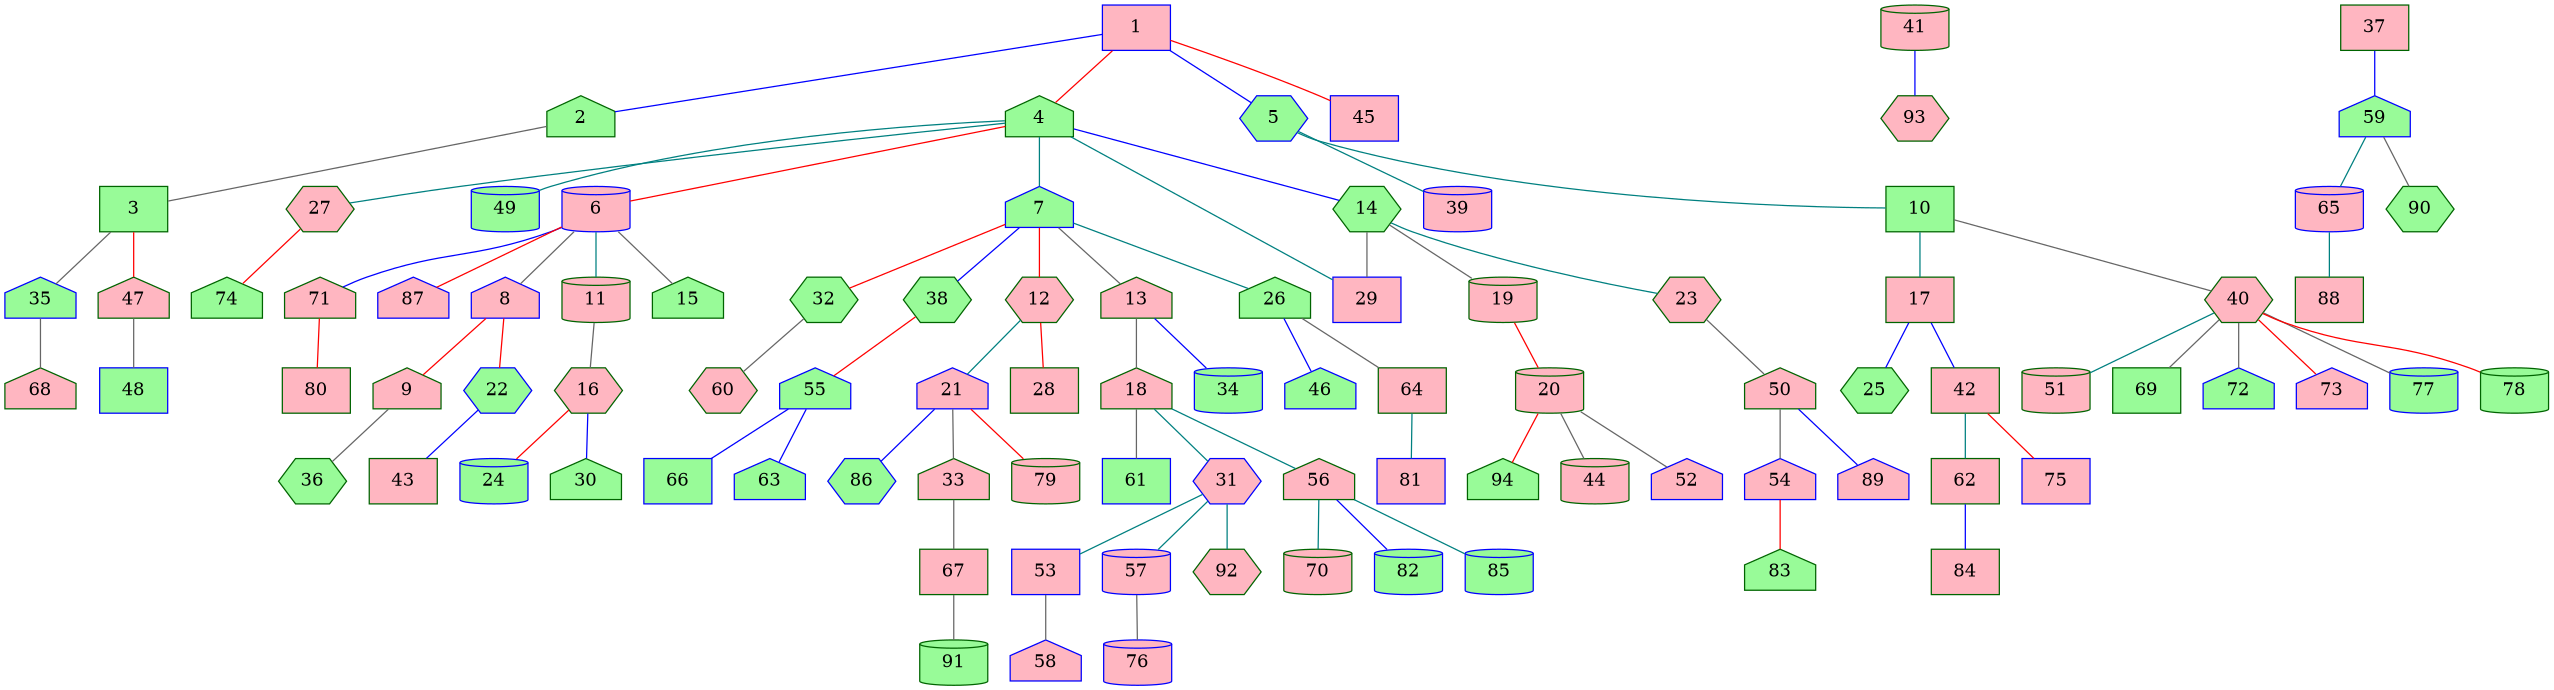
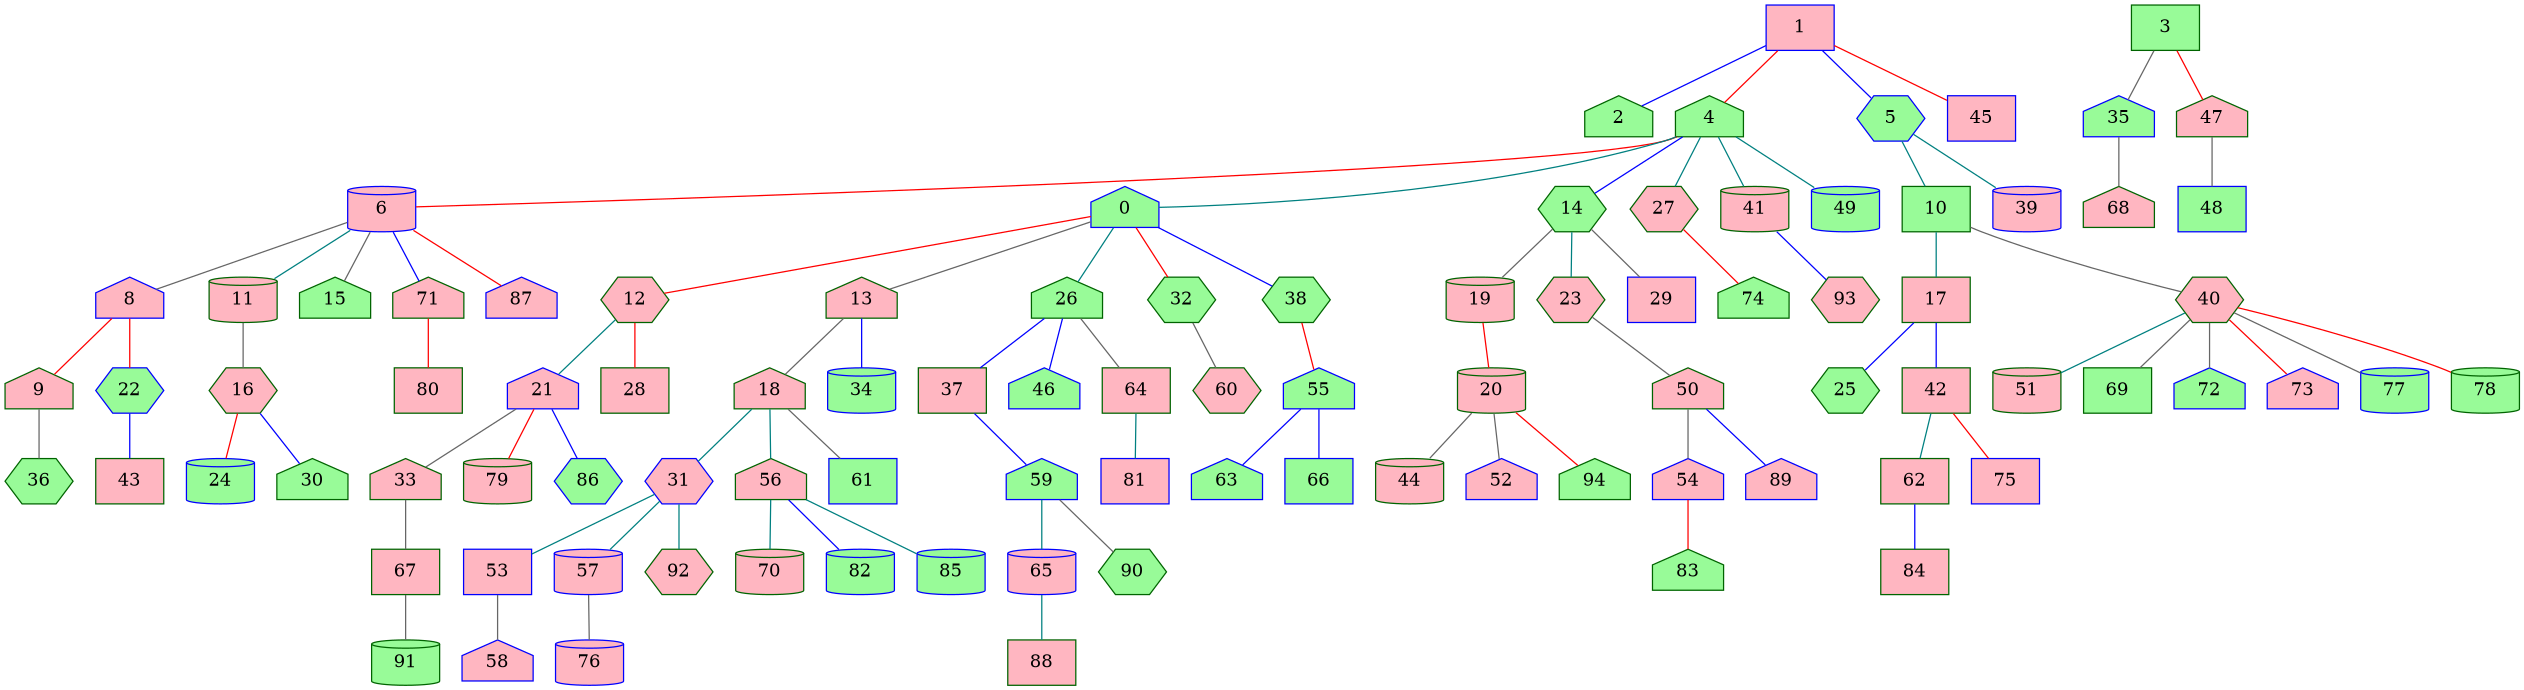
edge "2" -- "3": removed
edge "4" -- "29": now "4" -- "41"
node "7": label "7" -> "0"
edge "26" -- "37": added
